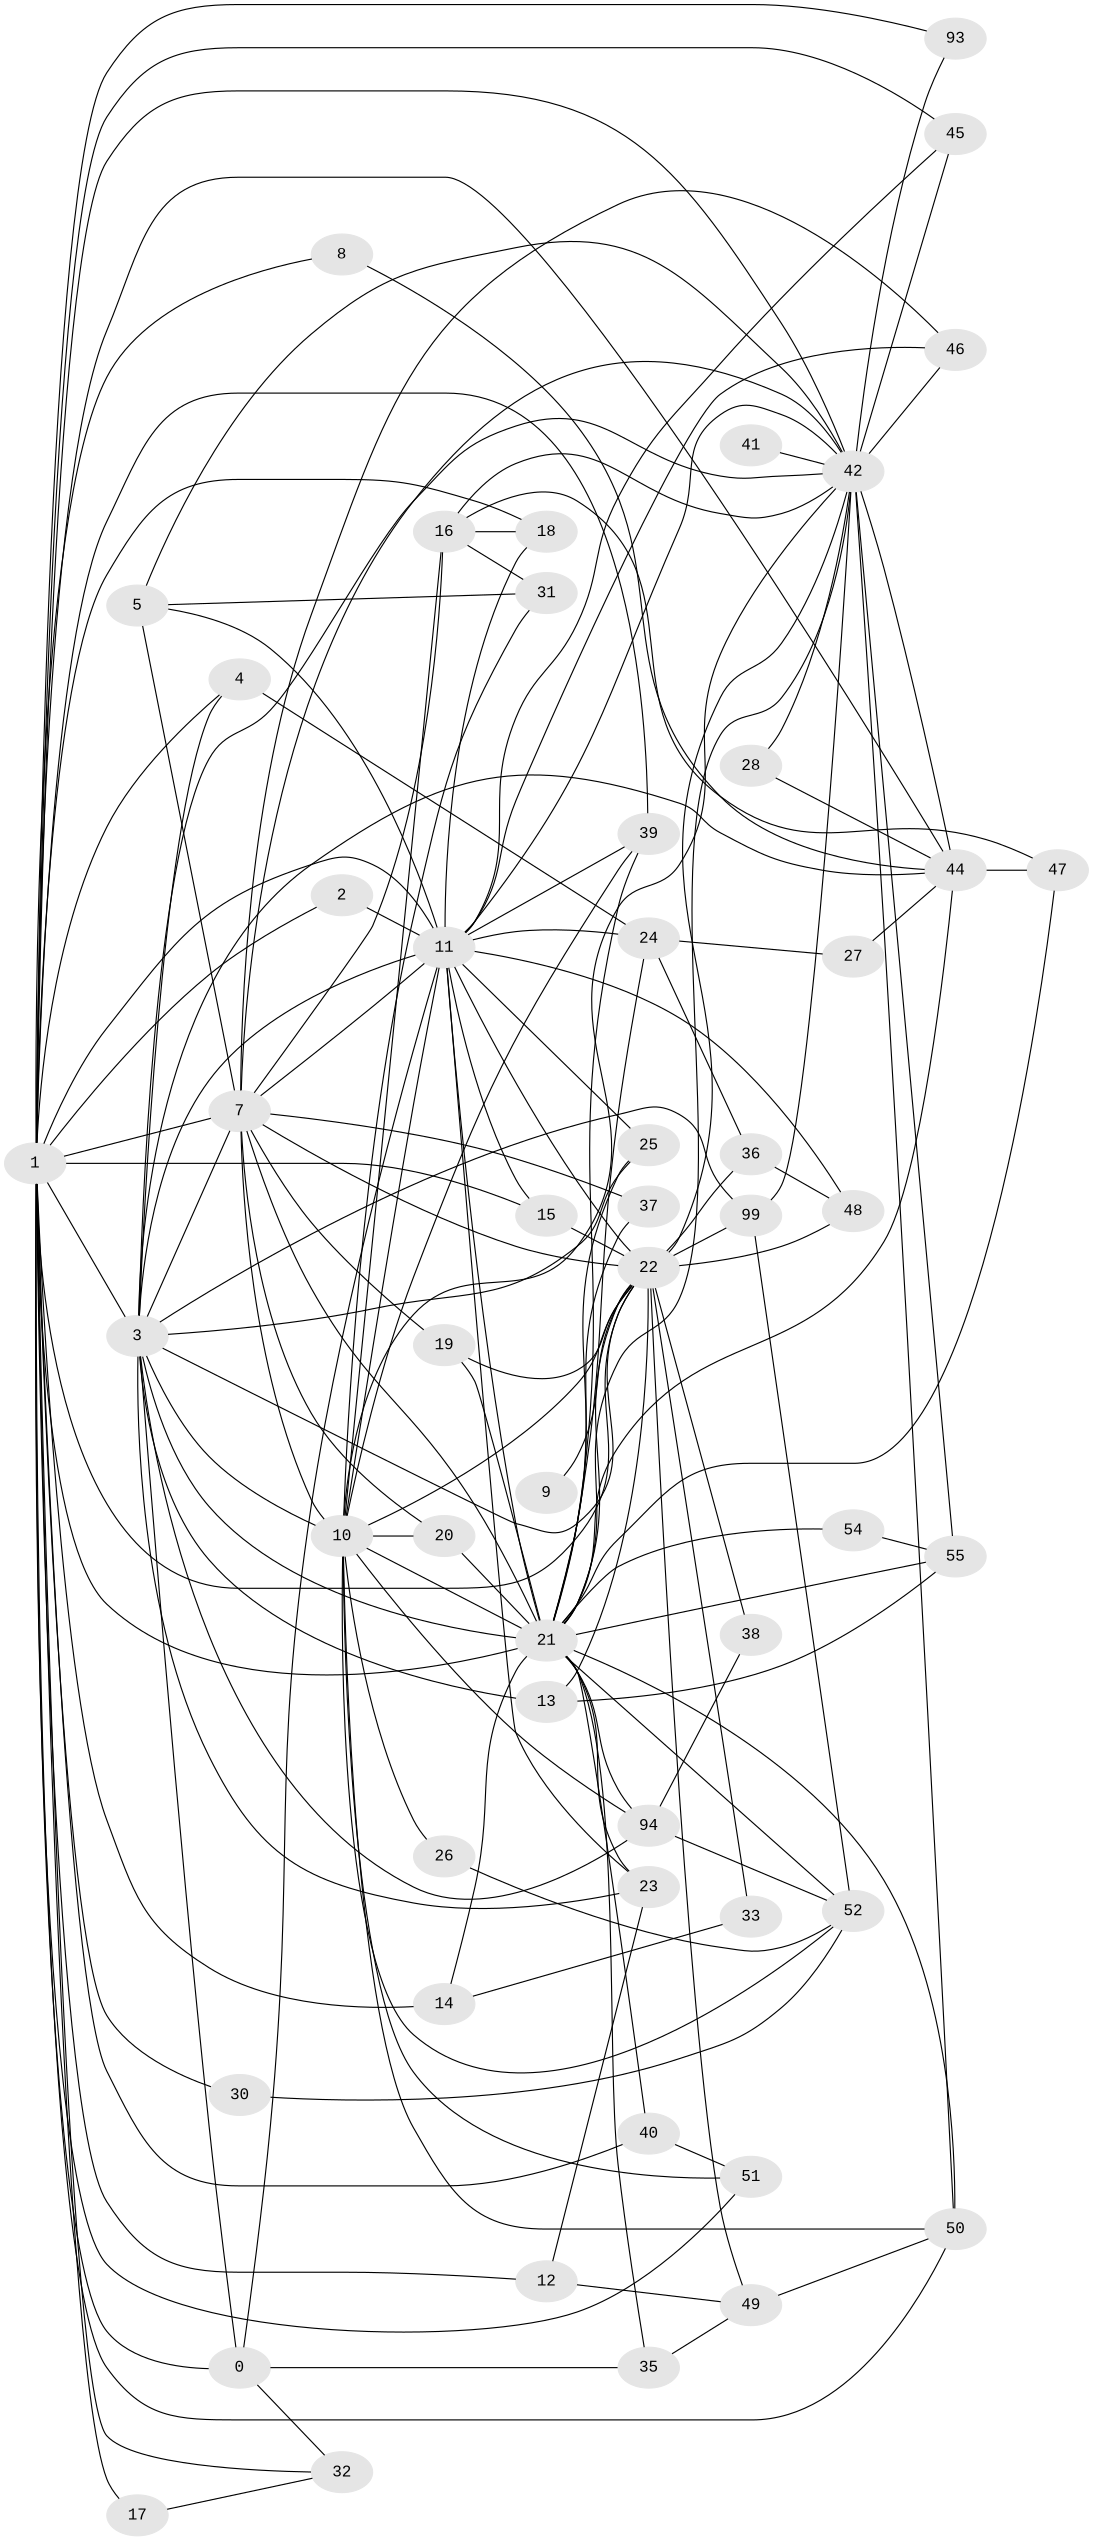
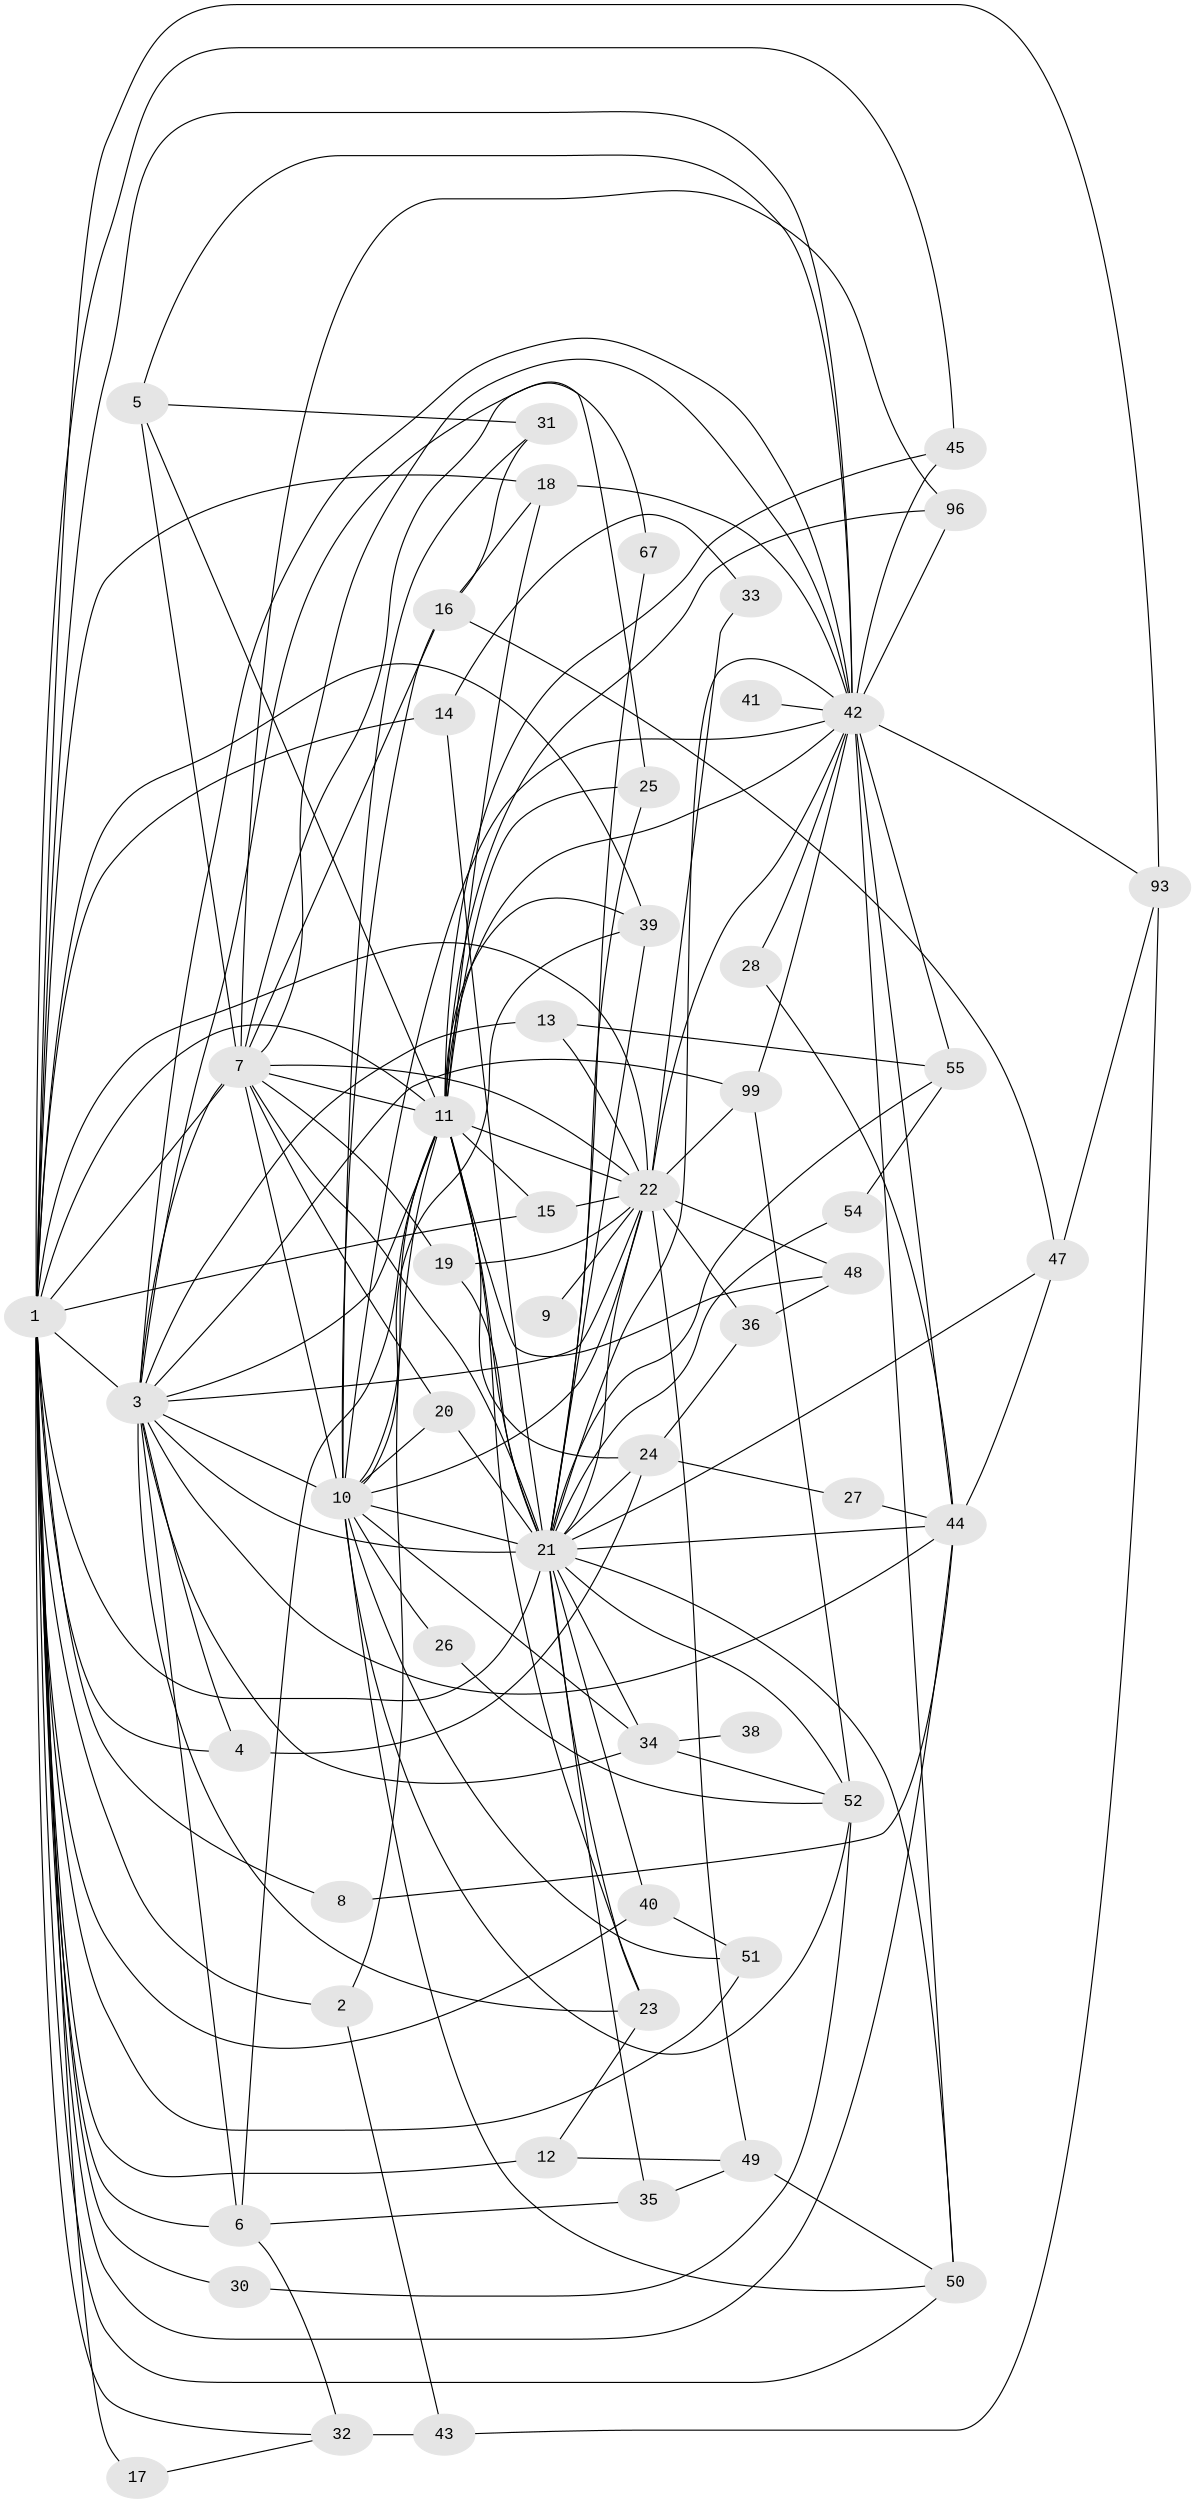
node "46": label "46" -> "96"
edge "42" -- "16": now "42" -- "18"
edge "93" -- "47": added
node "37": label "37" -> "67"
edge "22" -- "38": removed
node "94": label "94" -> "34"
node "0": label "0" -> "6"
node "43": added
